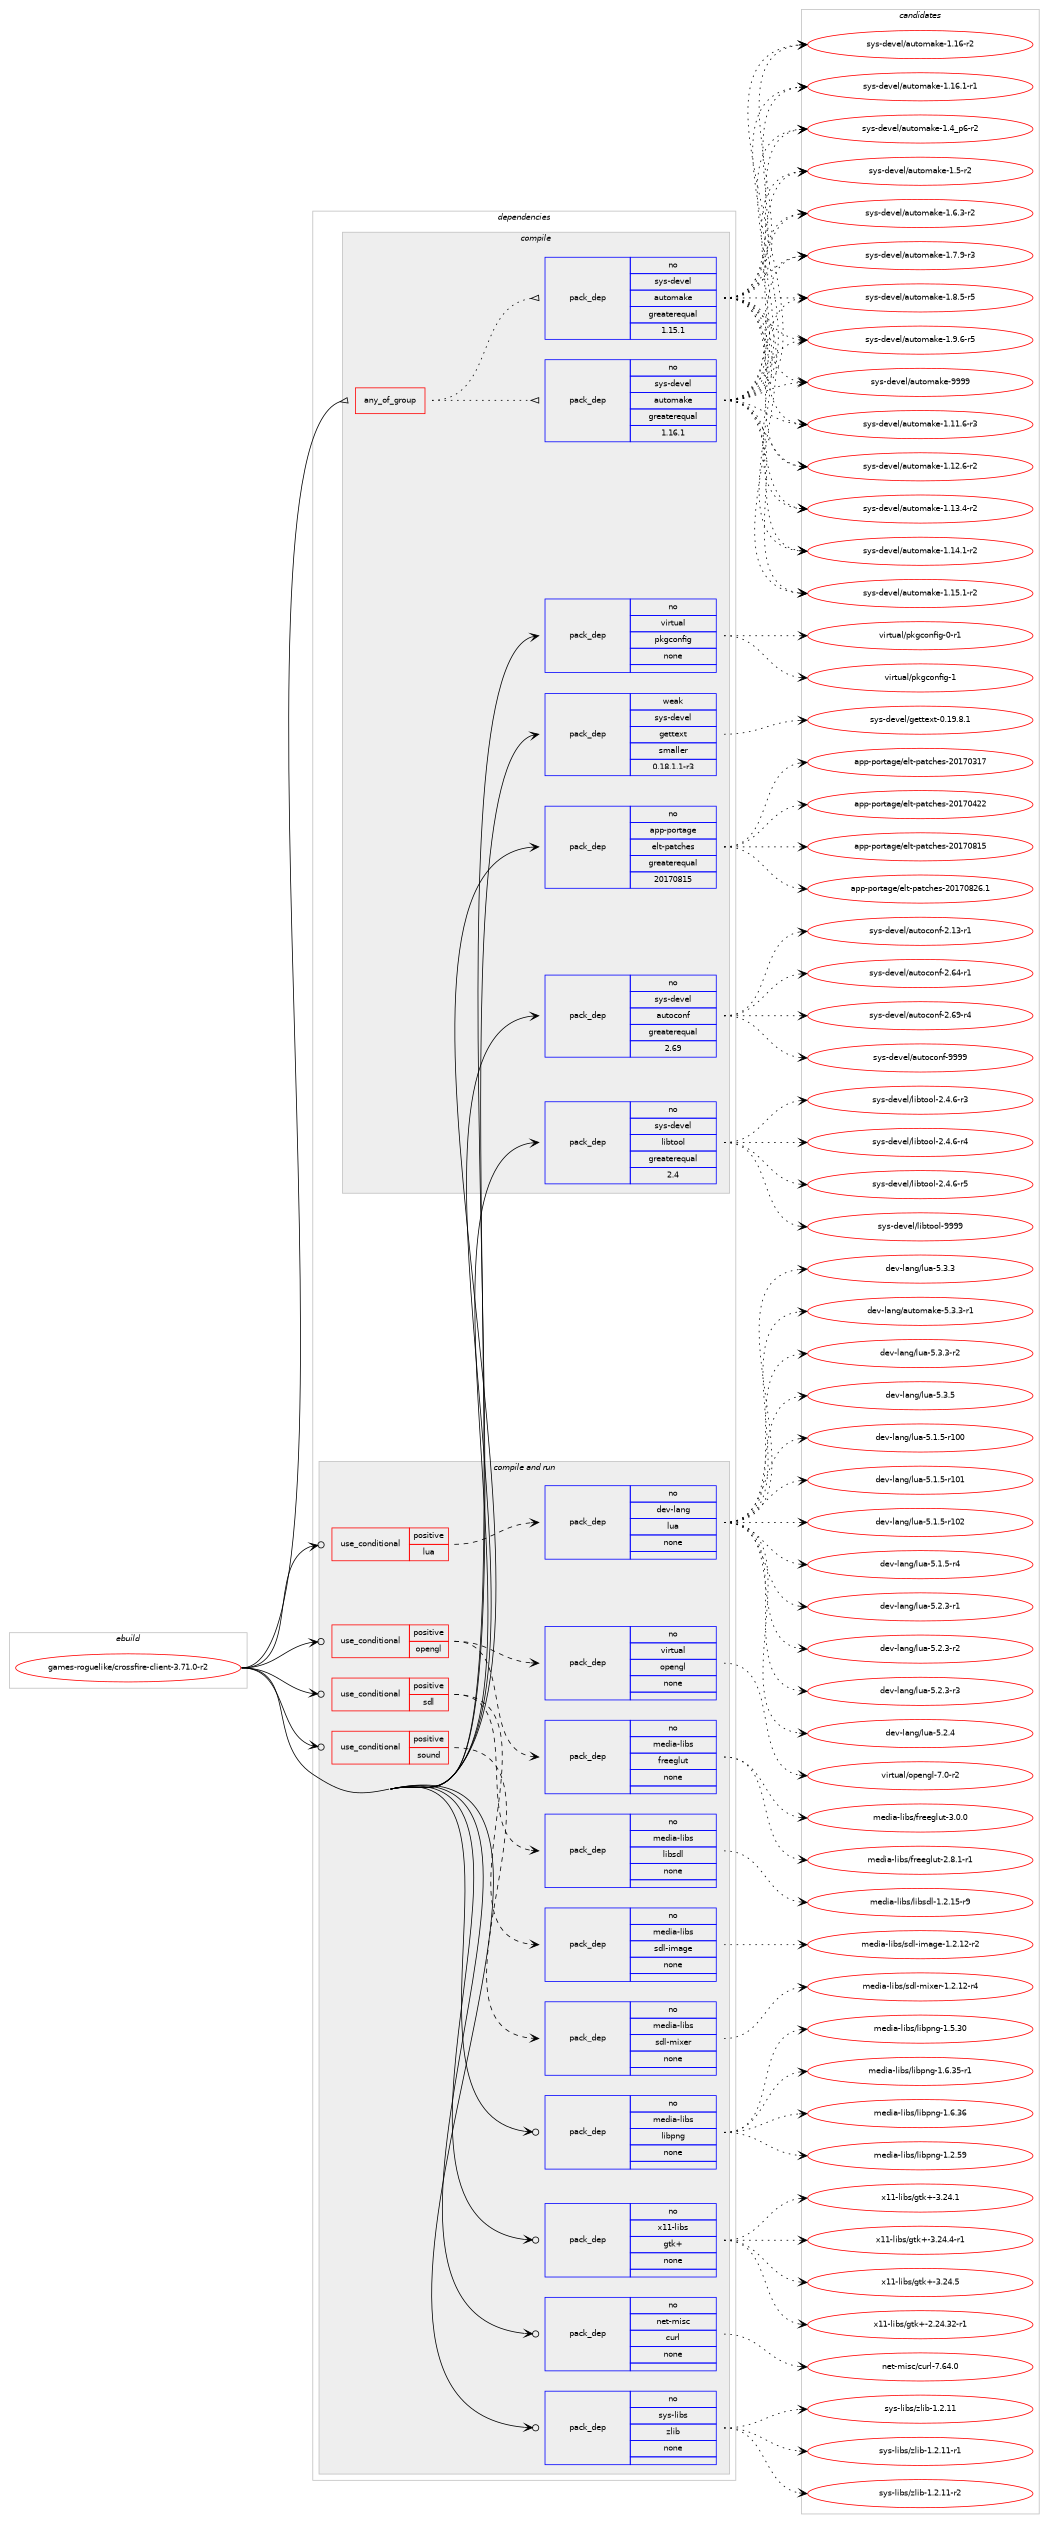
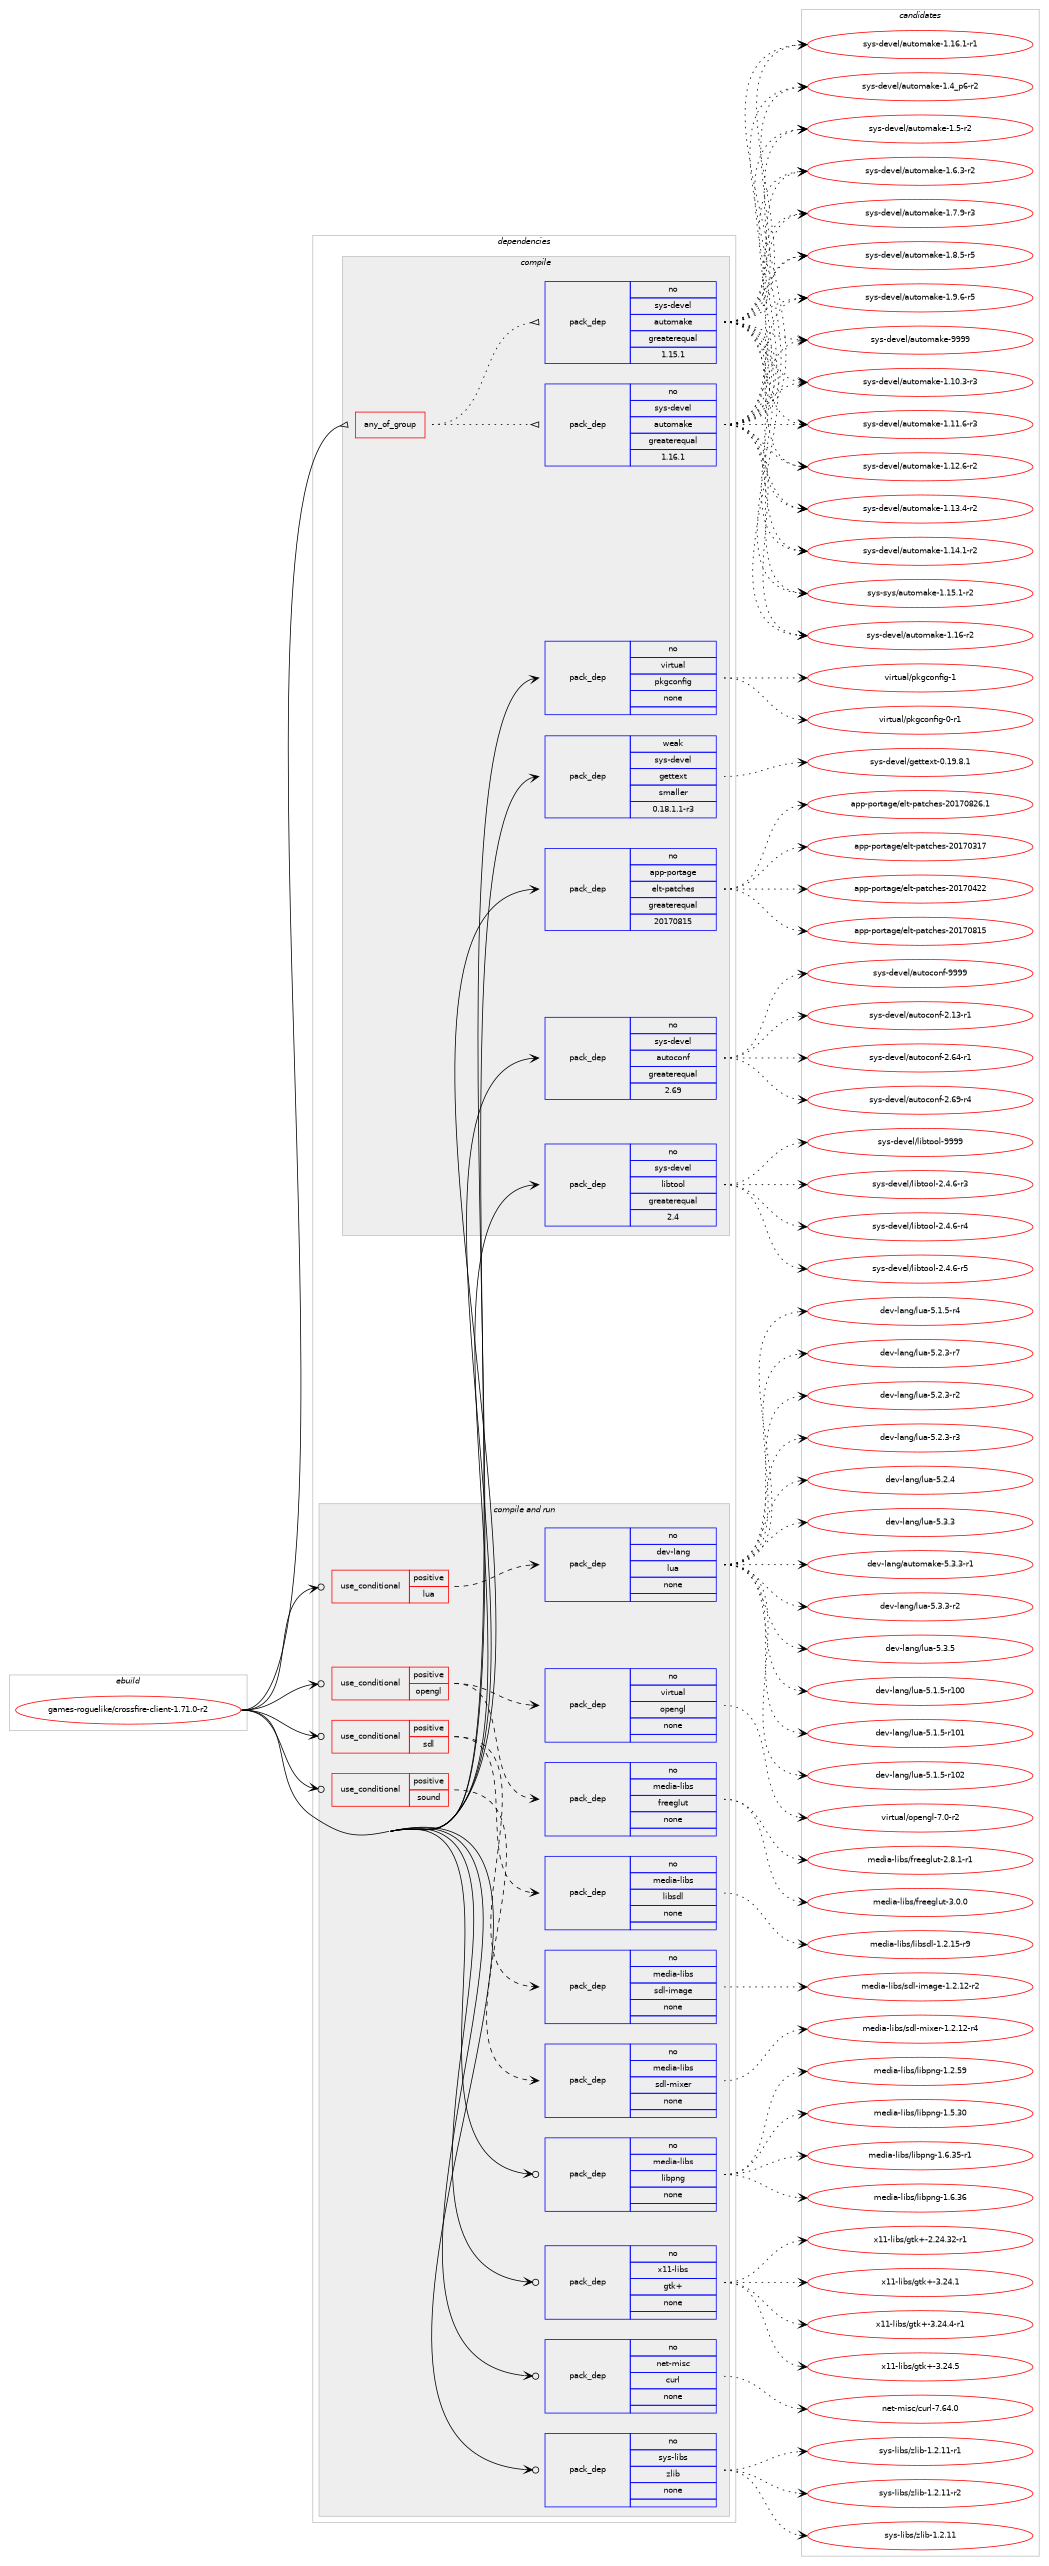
node "sys-devel/automake-1.10.3-r3": added
node "sys-devel/automake-1.15.1-r2": label "sys-devel/automake-1.15.1-r2" -> "sys-sys/automake-1.15.1-r2"
node "dev-lang/lua-5.2.3-r1": label "dev-lang/lua-5.2.3-r1" -> "dev-lang/lua-5.2.3-r7"
node "games-roguelike/crossfire-client-3.71.0-r2": label "games-roguelike/crossfire-client-3.71.0-r2" -> "games-roguelike/crossfire-client-1.71.0-r2"
